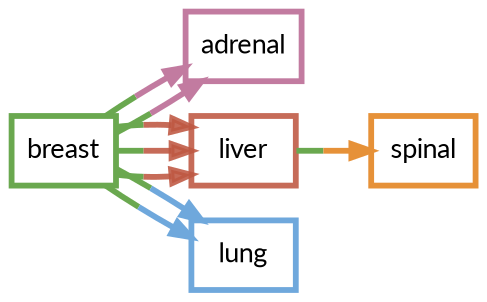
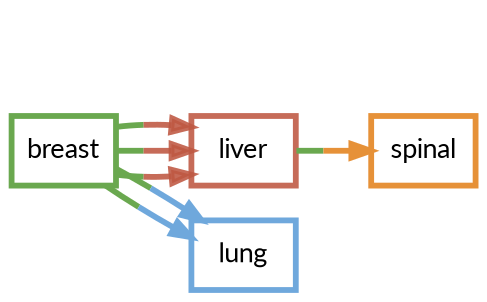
node "adrenal": removed
